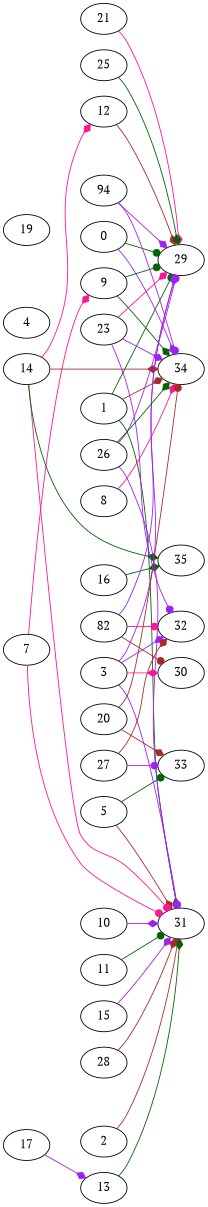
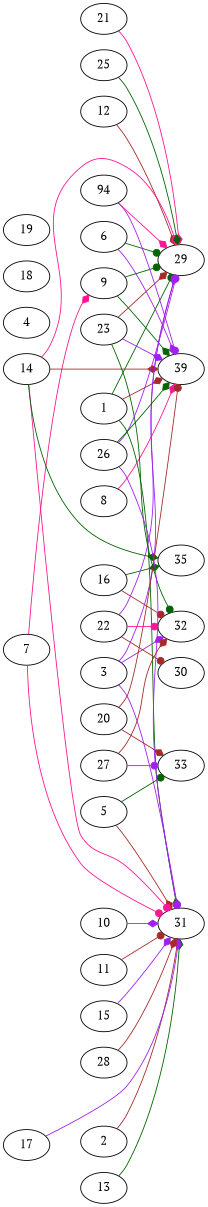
edge "94" -> "29": color purple -> deeppink
node "0": label "0" -> "6"
edge "14" -> "12": now "14" -> "29"
node "18": added
edge "23" -> "29": color deeppink -> brown
node "34": label "34" -> "39"
edge "23" -> "32": color purple -> darkgreen
edge "16" -> "32": added
node "82": label "82" -> "22"
edge "3" -> "30": removed
edge "11" -> "31": color darkgreen -> brown
edge "17" -> "13": now "17" -> "31"
